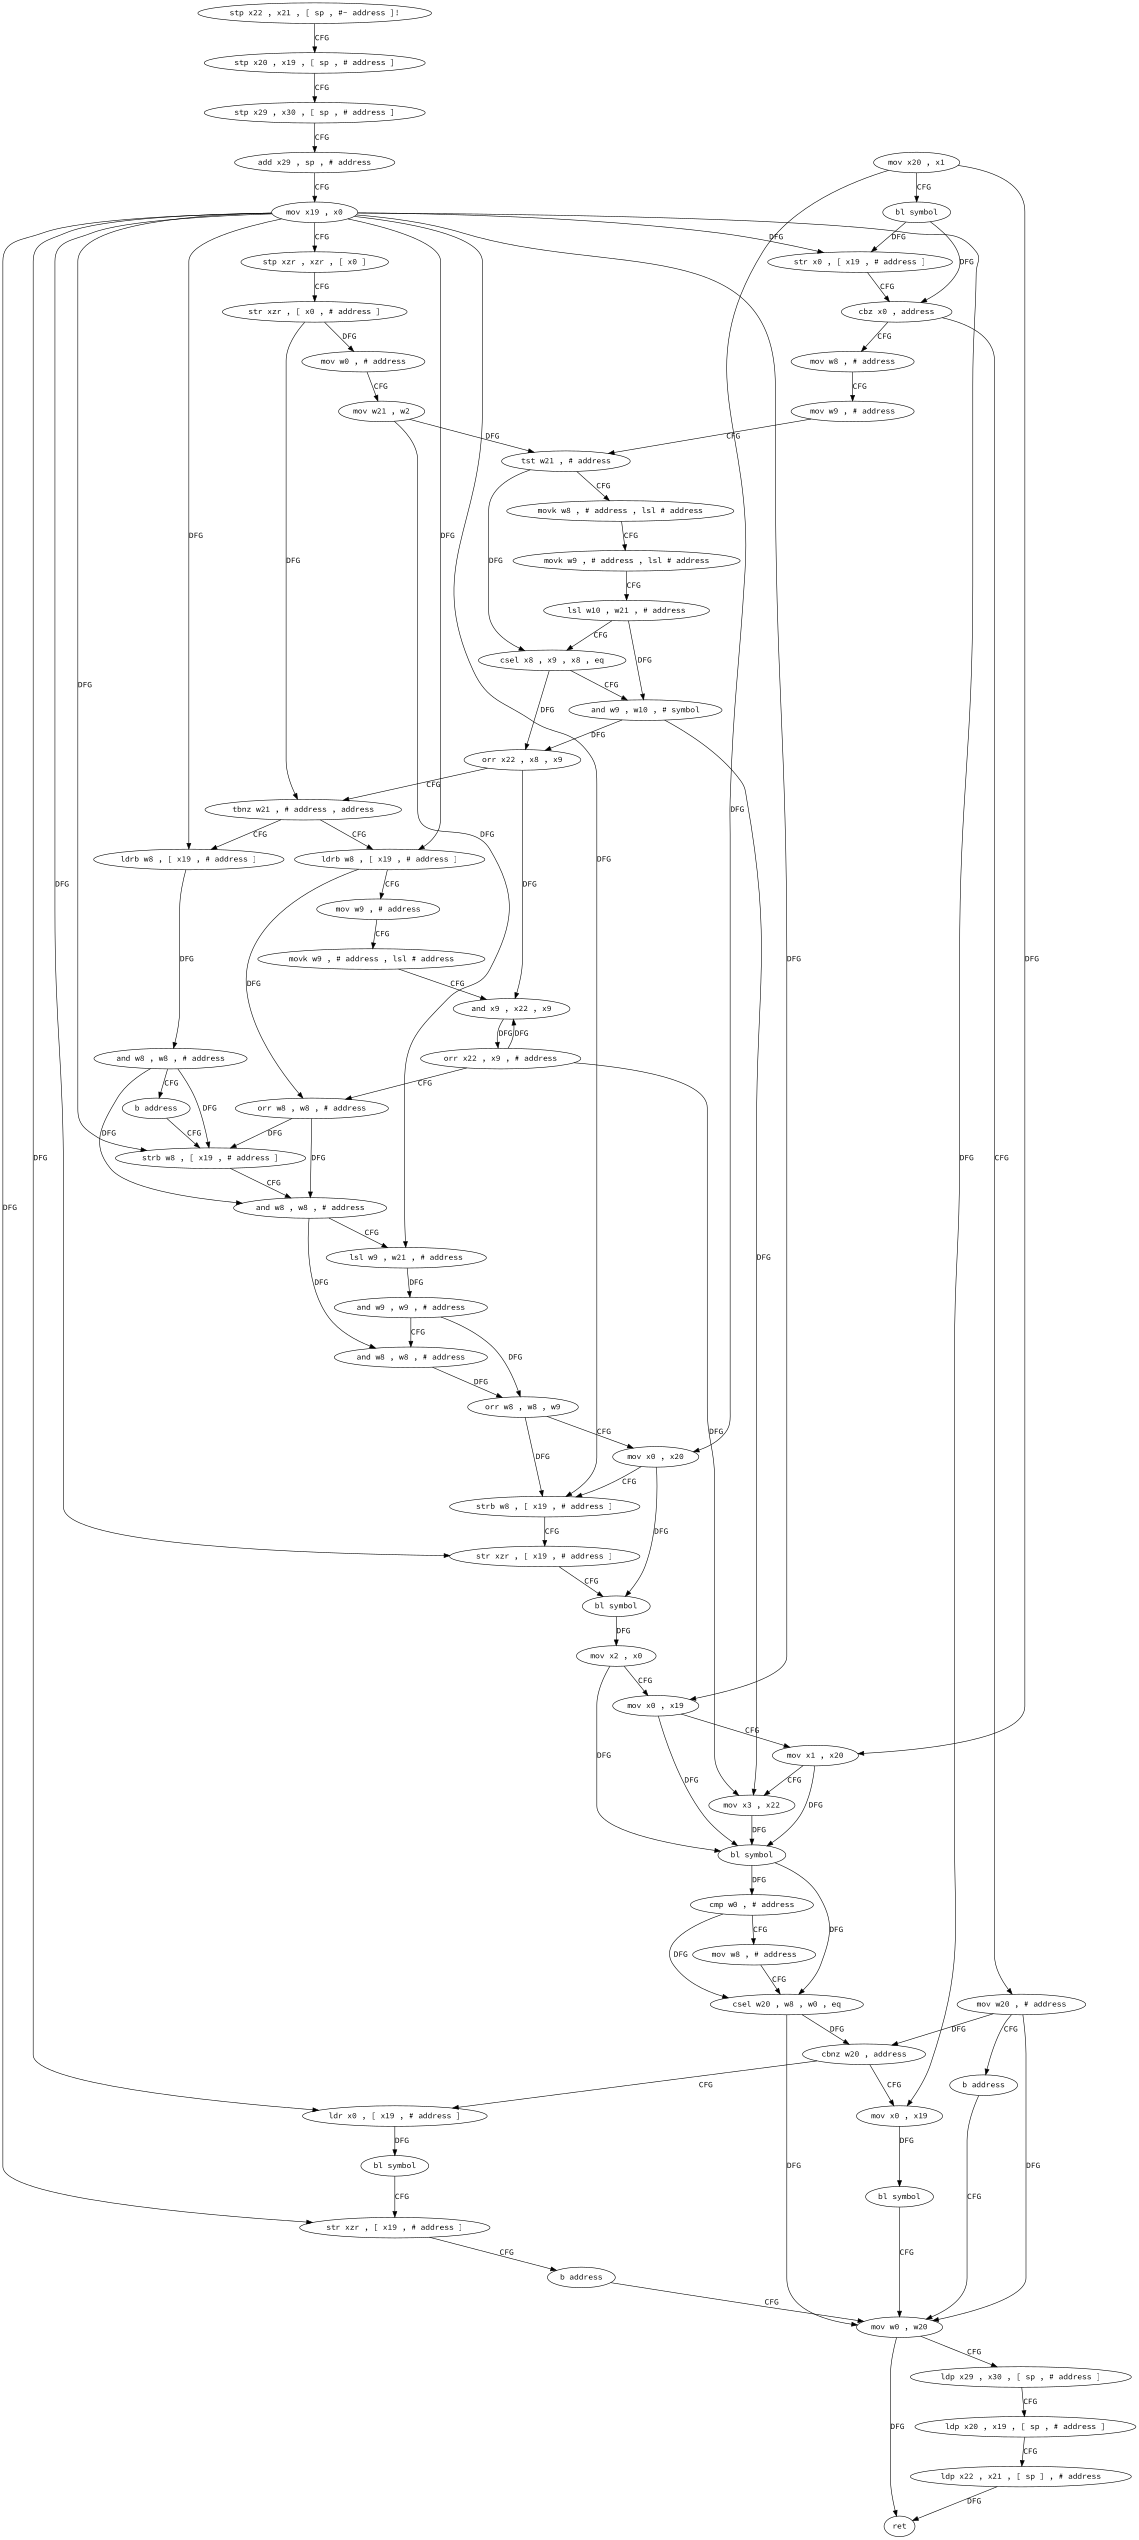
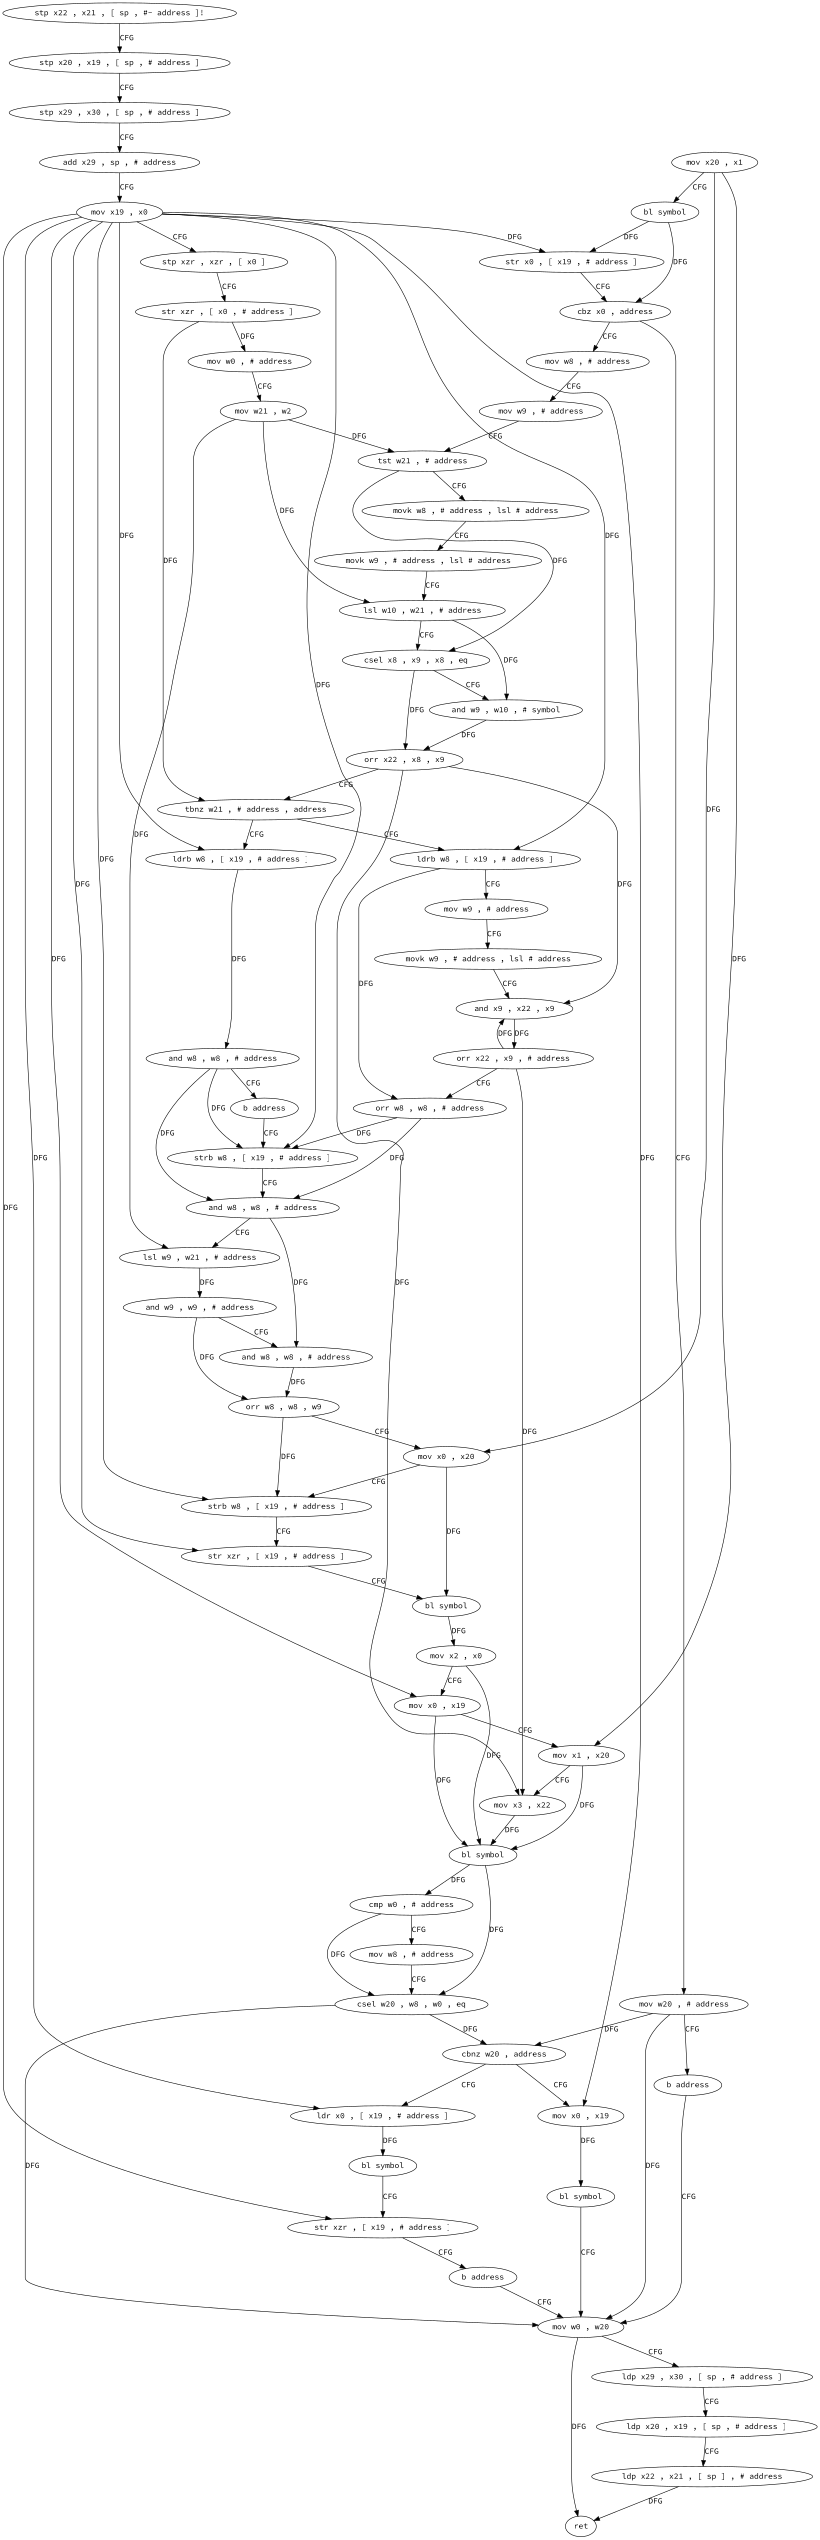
edge "mov w21 , w2" -> "lsl w10 , w21 , # address": added, label "DFG"
edge "and w9 , w10 , # symbol" -> "mov x3 , x22": now "orr x22 , x8 , x9" -> "mov x3 , x22"
